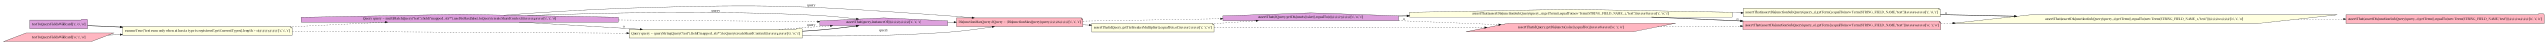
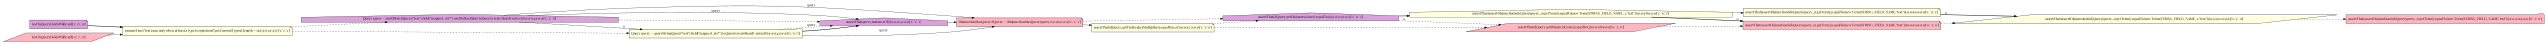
node "testToQueryFieldsWildcard['1', '0', '0']": shape folder -> note
